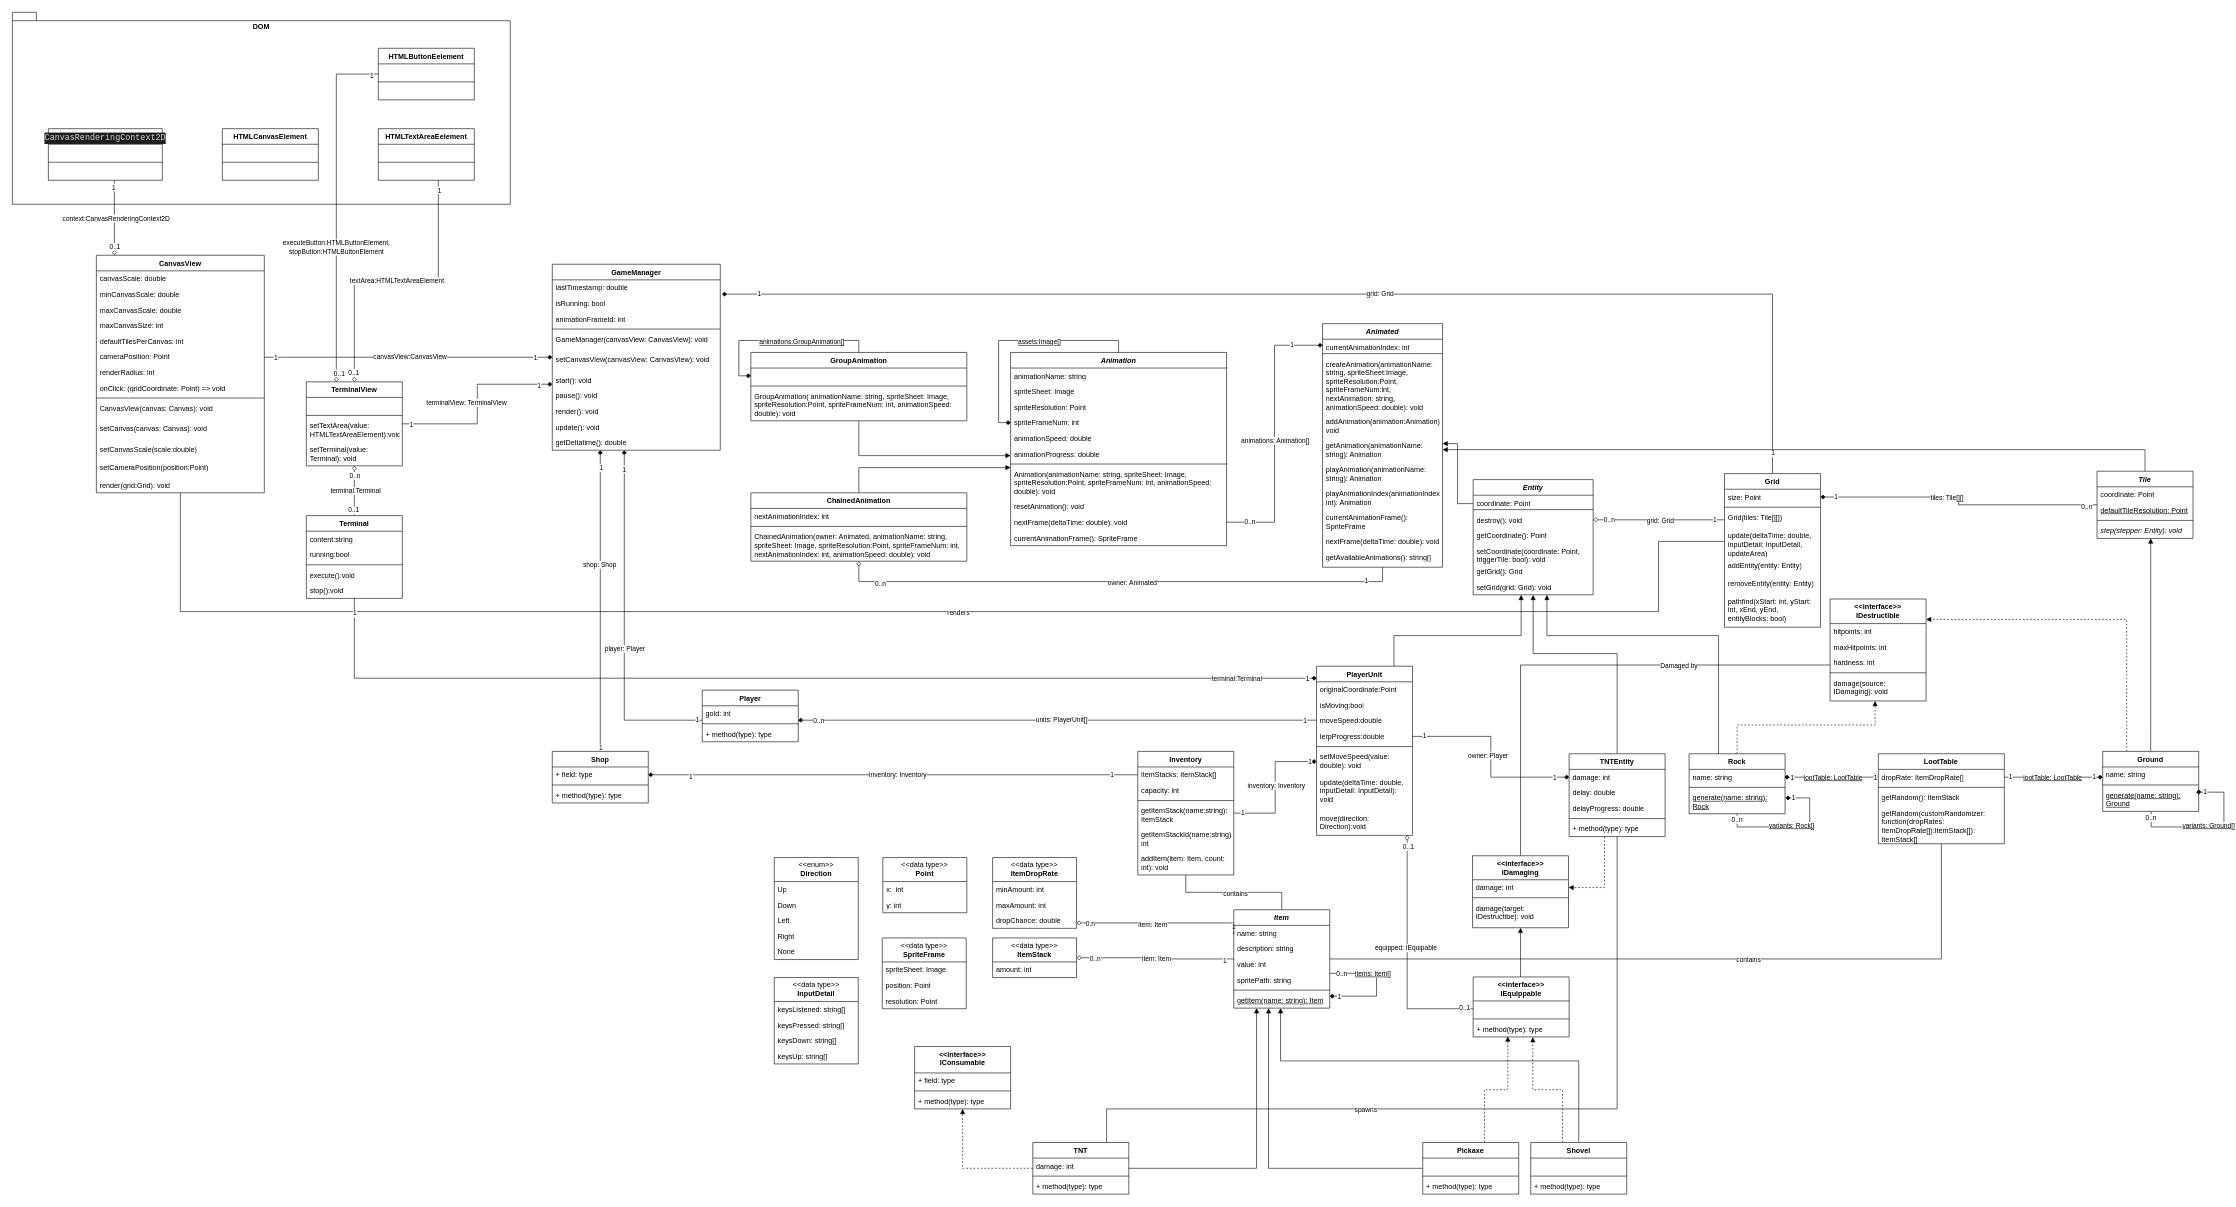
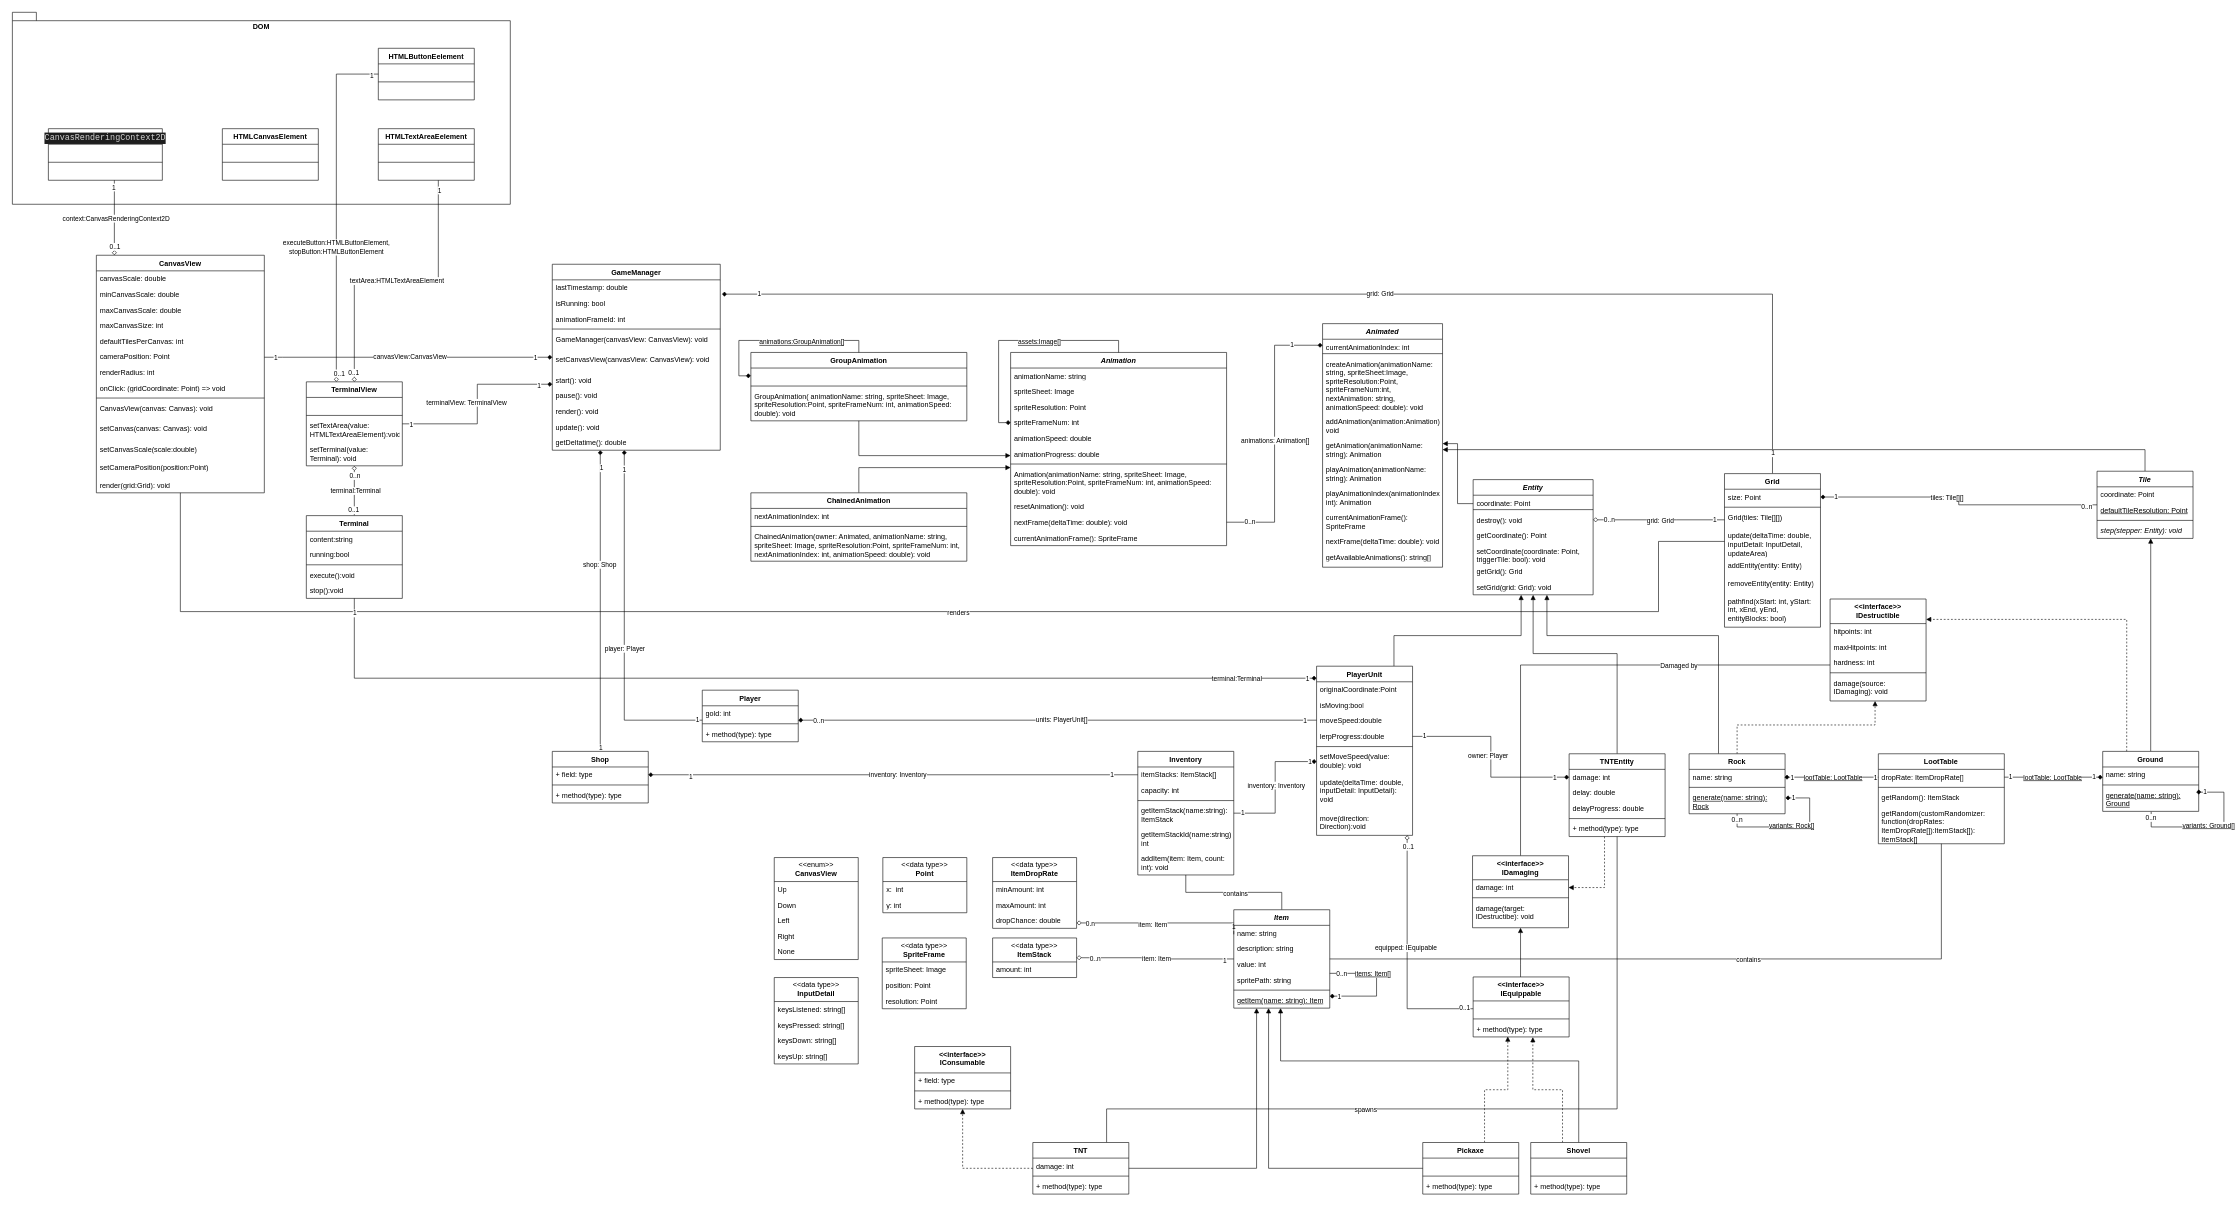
edge "Animated" -> "ChainedAnimation": removed, labels "1", "owner: Animated", "0..n"
node "<<enum>> Direction": label "<<enum>> Direction" -> "<<enum>> CanvasView"
